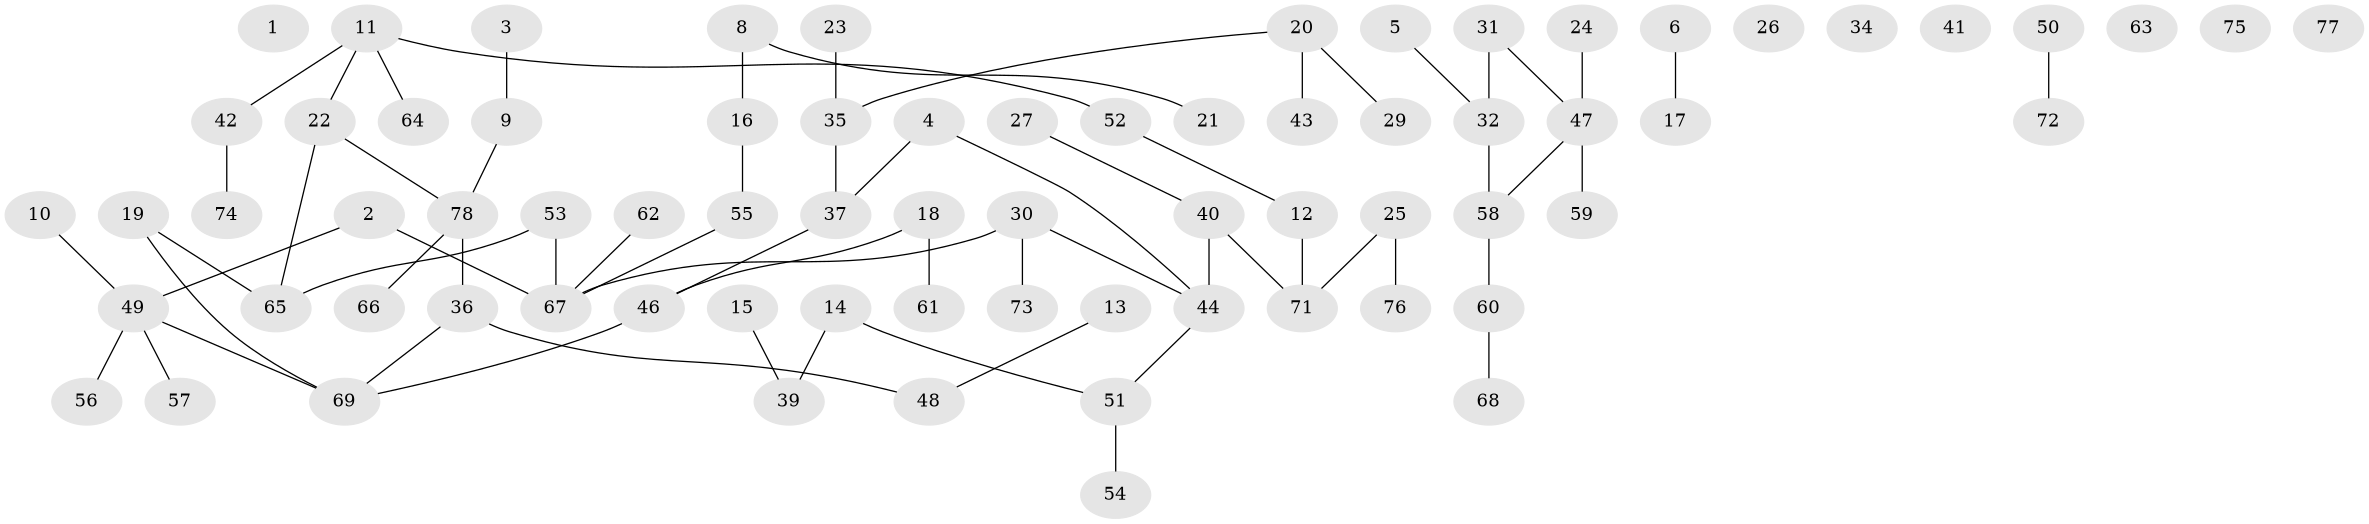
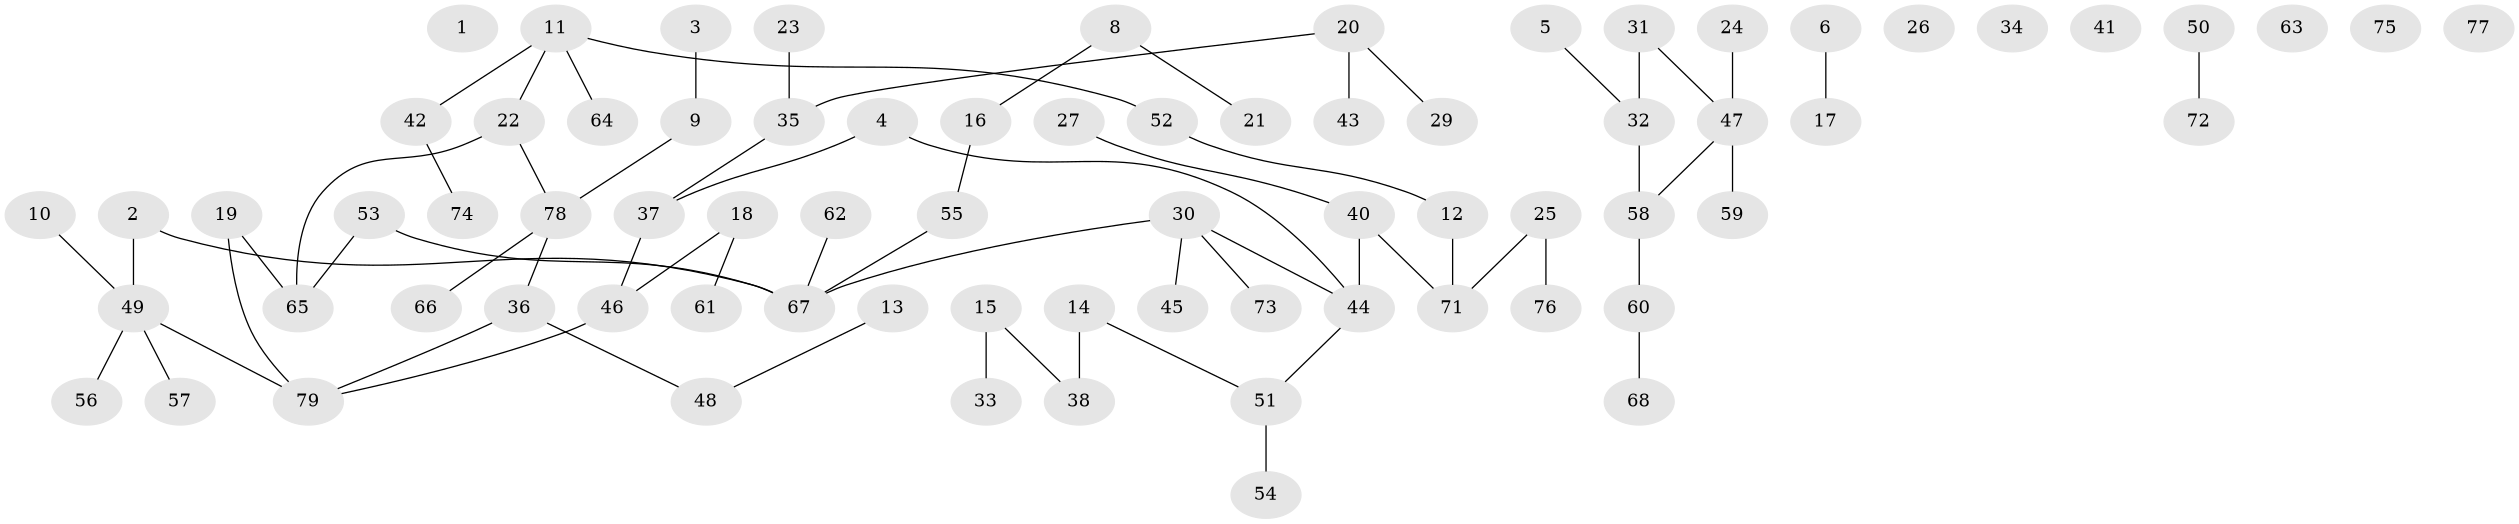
node "45": added
node "69": label "69" -> "79"
node "39": label "39" -> "38"
node "33": added
